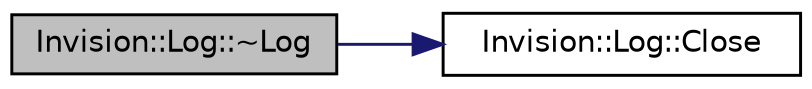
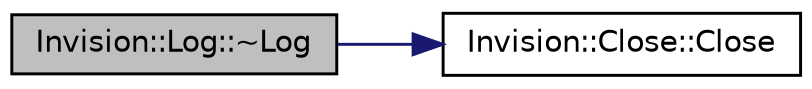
node "Invision::Log::Close": label "Invision::Log::Close" -> "Invision::Close::Close"
